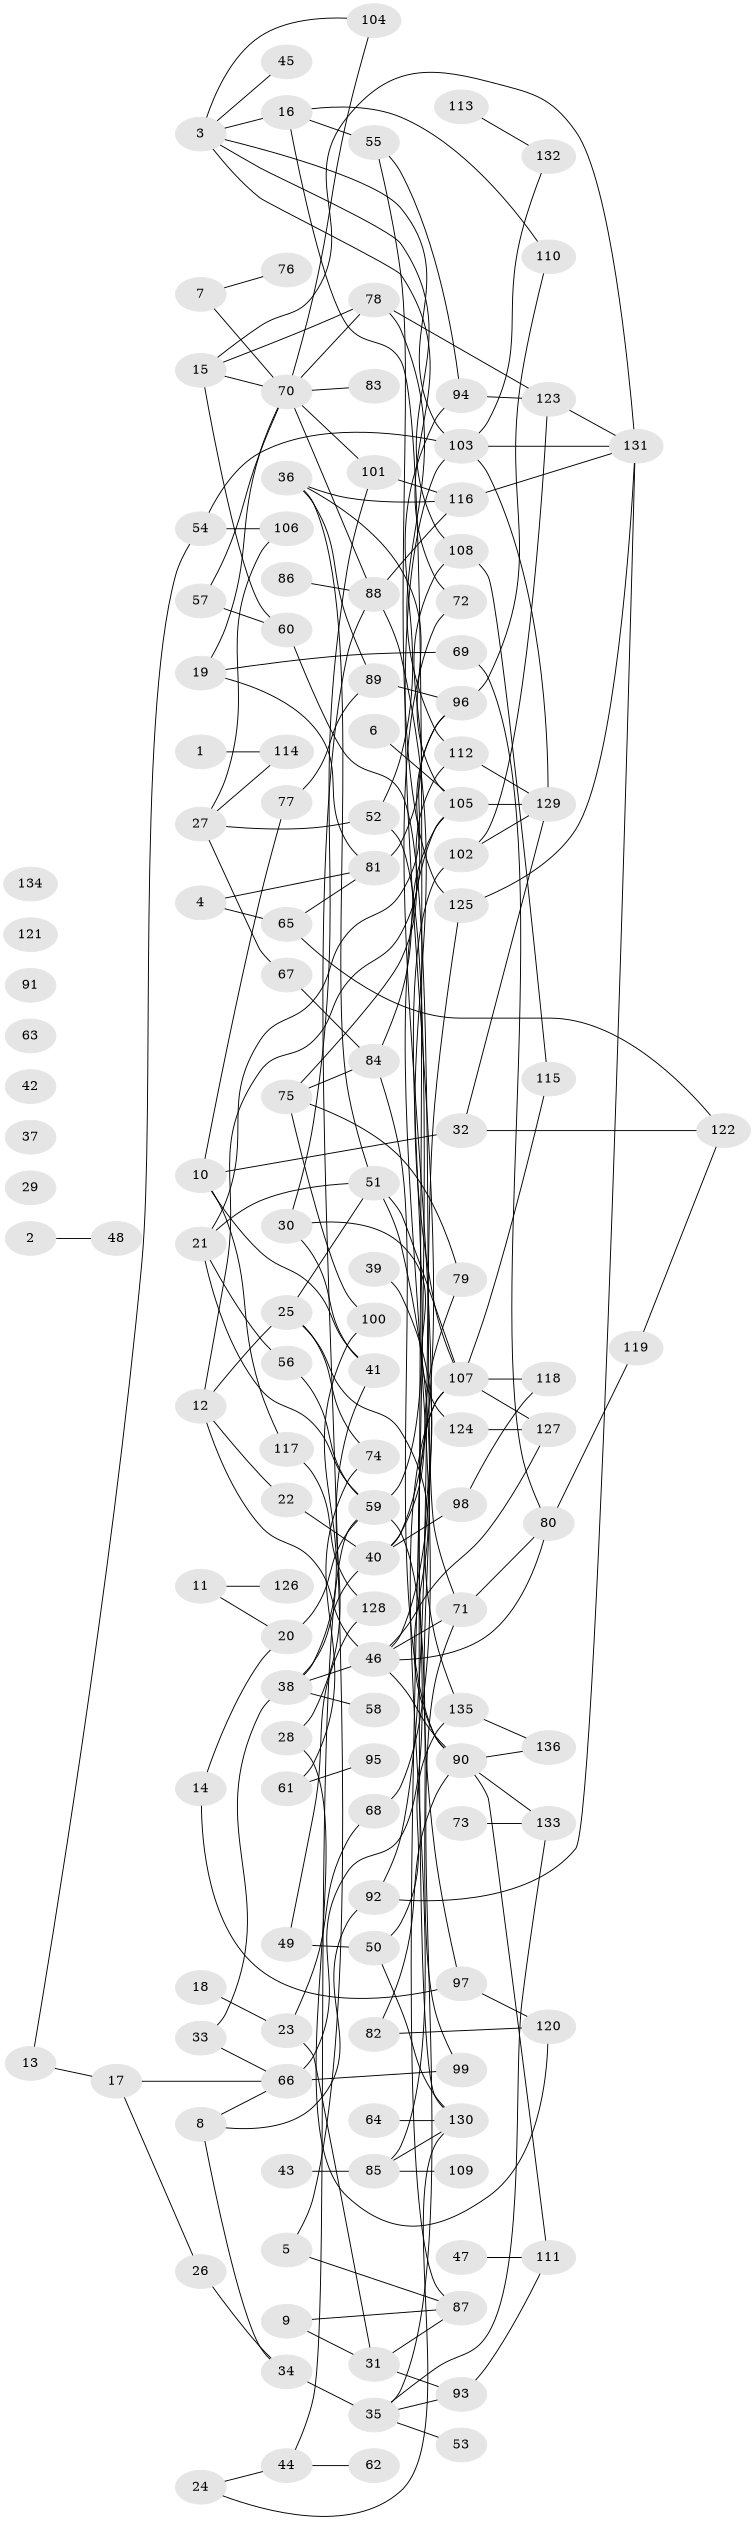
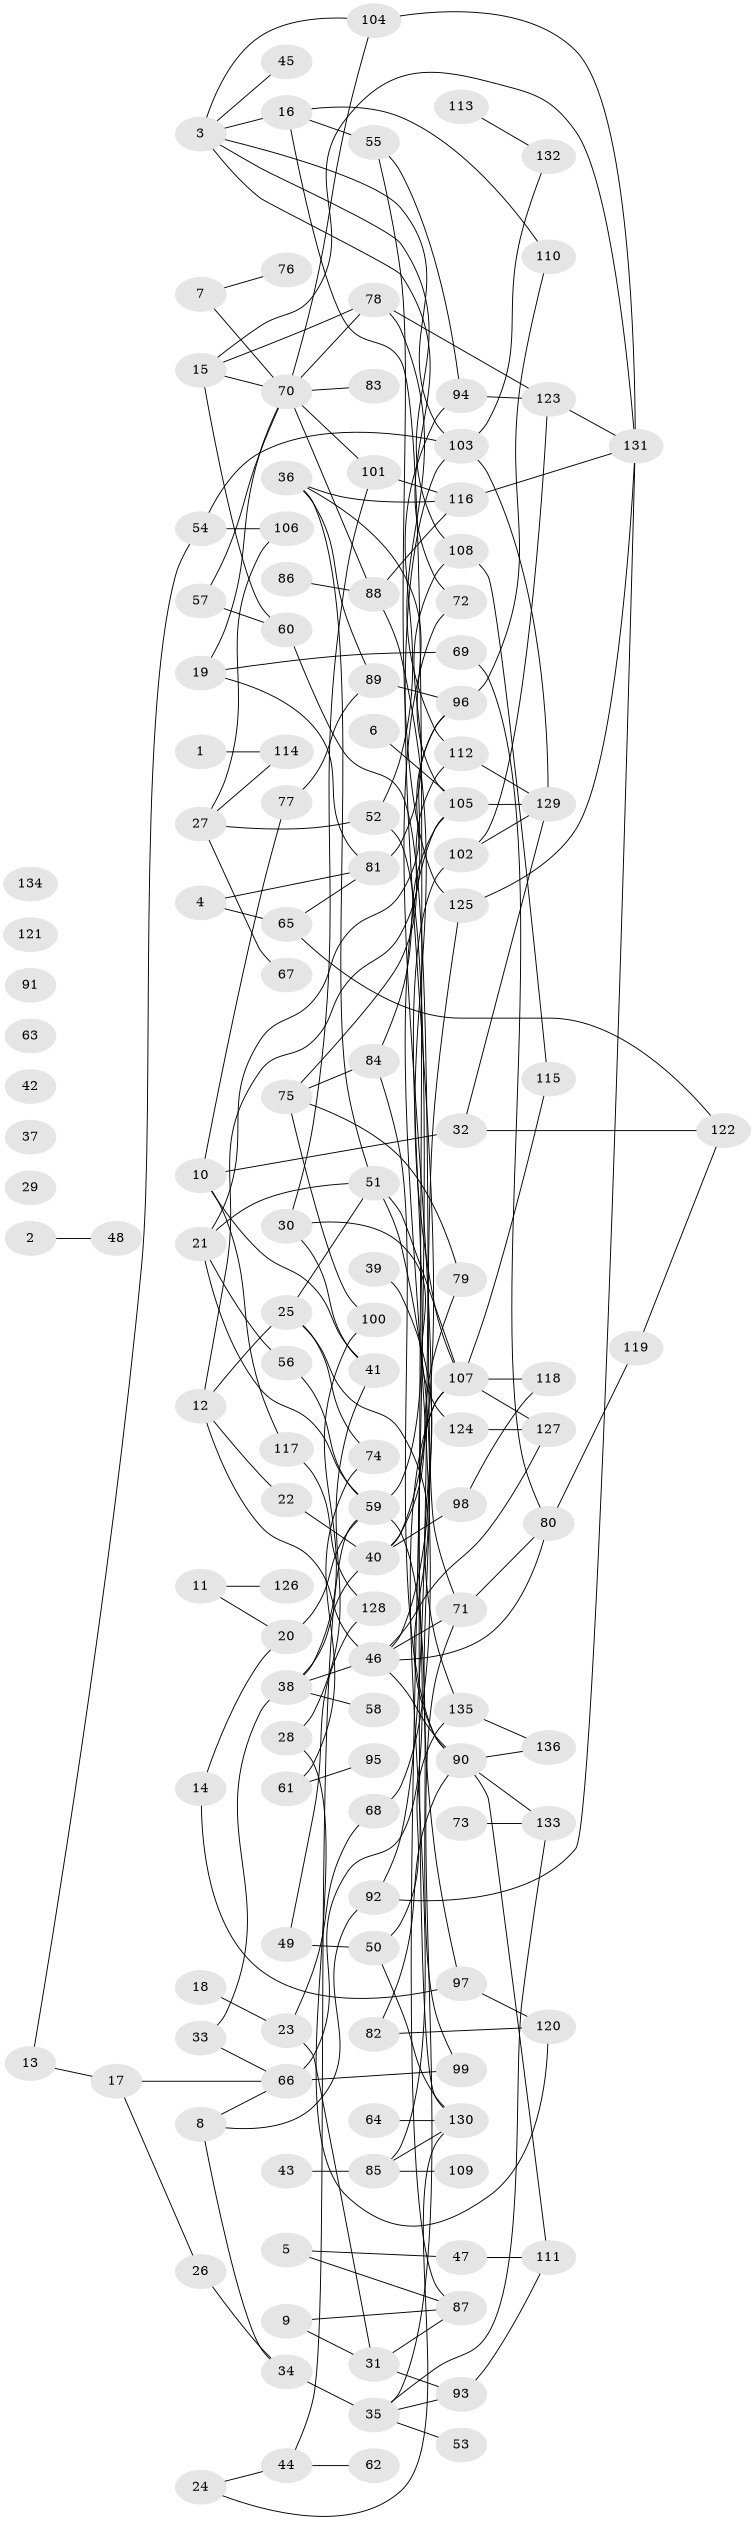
edge "103" -- "131": now "104" -- "131"
edge "67" -- "84": removed
edge "88" -- "5": now "47" -- "5"
